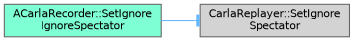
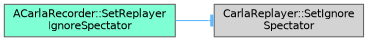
node "ACarlaRecorder::SetIgnore IgnoreSpectator": label "ACarlaRecorder::SetIgnore IgnoreSpectator" -> "ACarlaRecorder::SetReplayer IgnoreSpectator"
